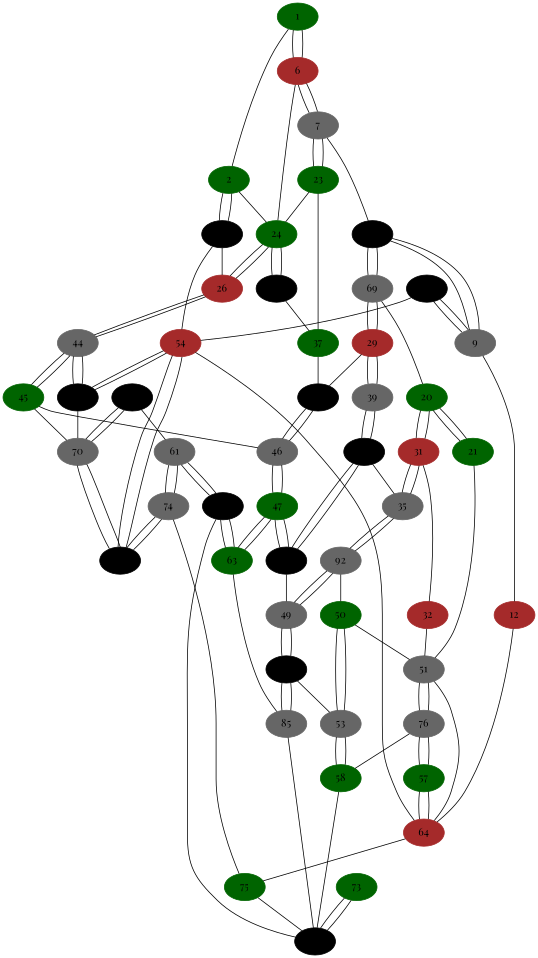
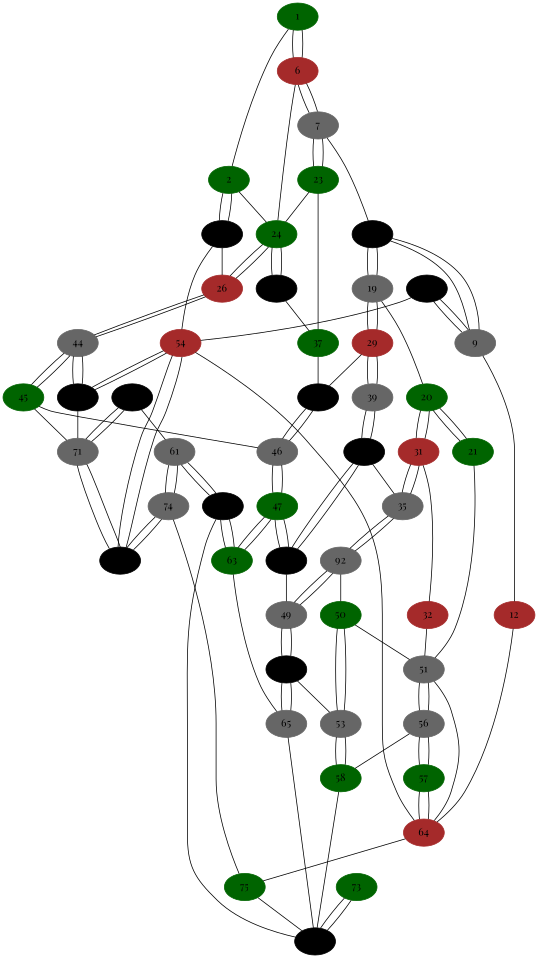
node "69": label "69" -> "19"
node "70": label "70" -> "71"
node "85": label "85" -> "65"
node "76": label "76" -> "56"
